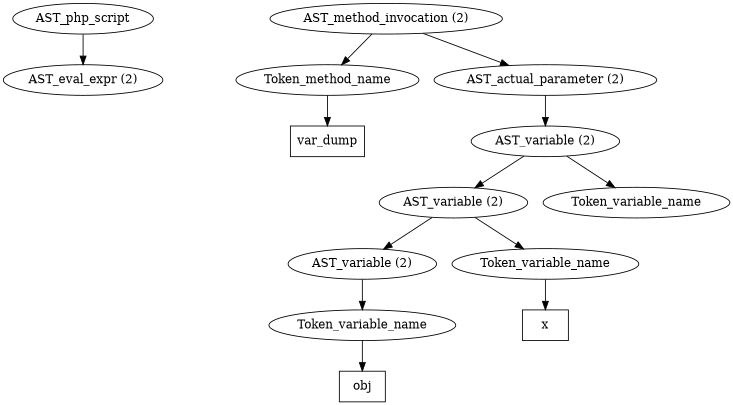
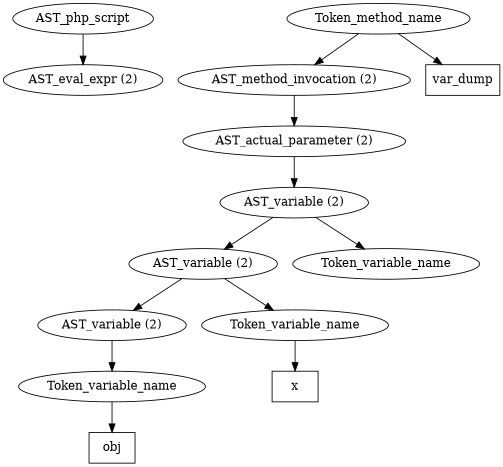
edge "AST_method_invocation (2)" -> "Token_method_name": reversed
